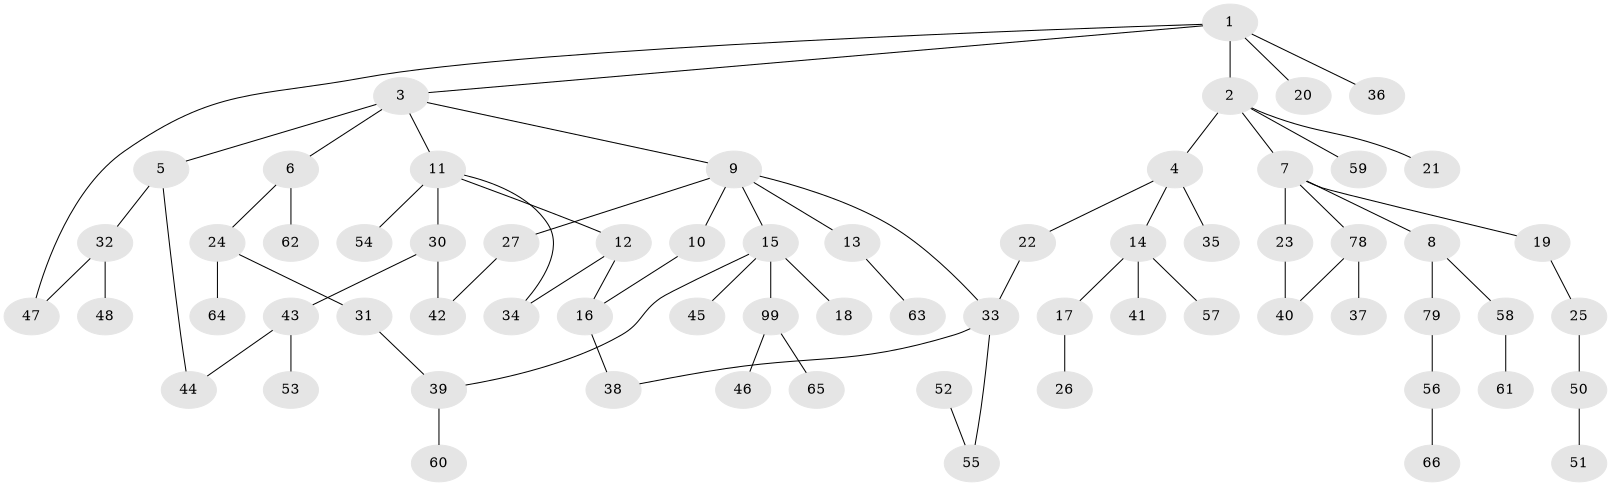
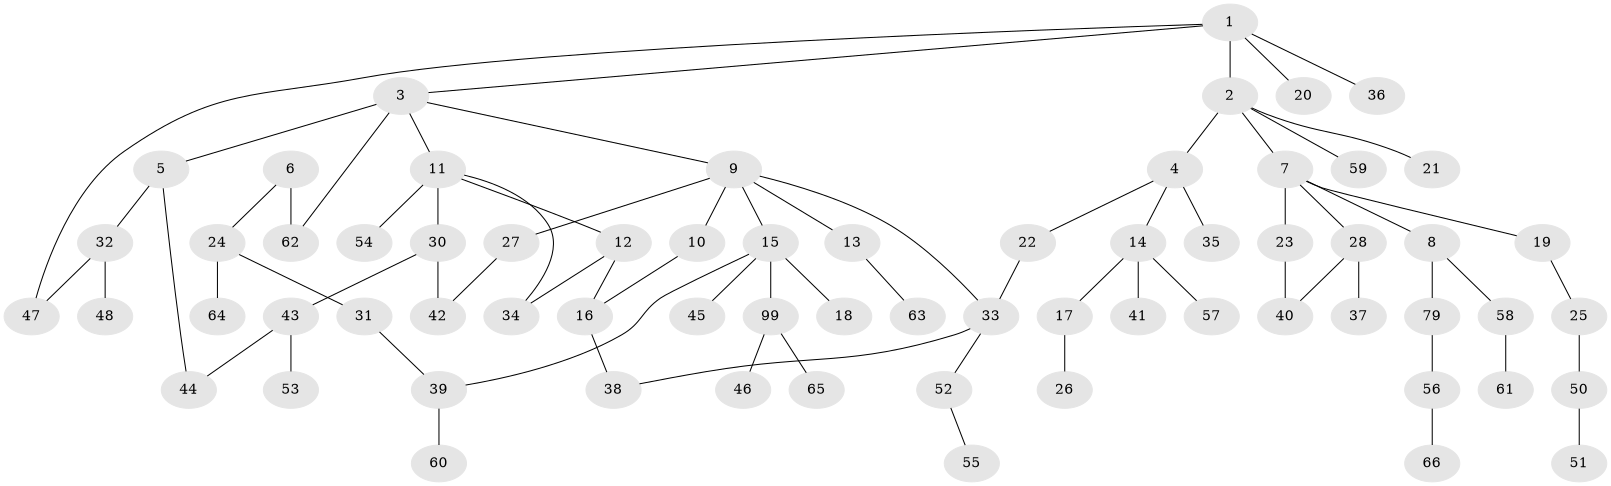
edge "3" -- "6": now "3" -- "62"
node "78": label "78" -> "28"
edge "33" -- "55": now "33" -- "52"
